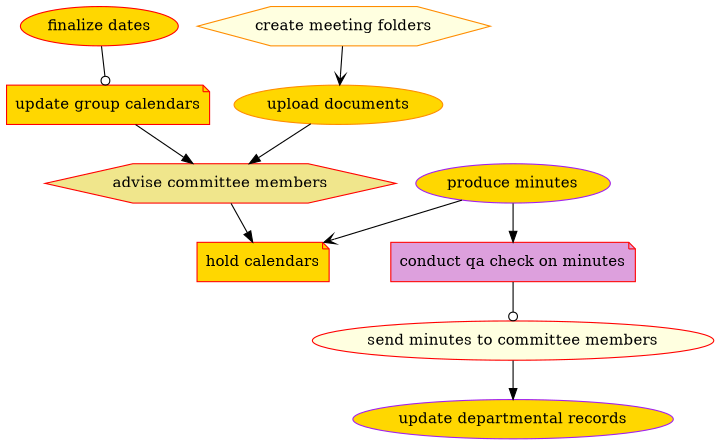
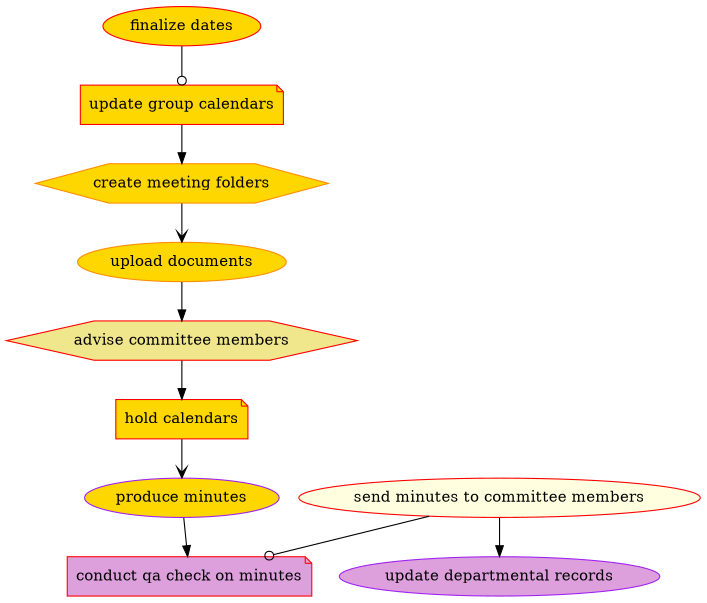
node "create meeting folders": fillcolor lightyellow -> gold
edge "update group calendars" -> "advise committee members": now "update group calendars" -> "create meeting folders"
edge "produce minutes" -> "hold calendars": reversed
edge "conduct qa check on minutes" -> "send minutes to committee members": reversed
node "update departmental records": fillcolor gold -> plum
